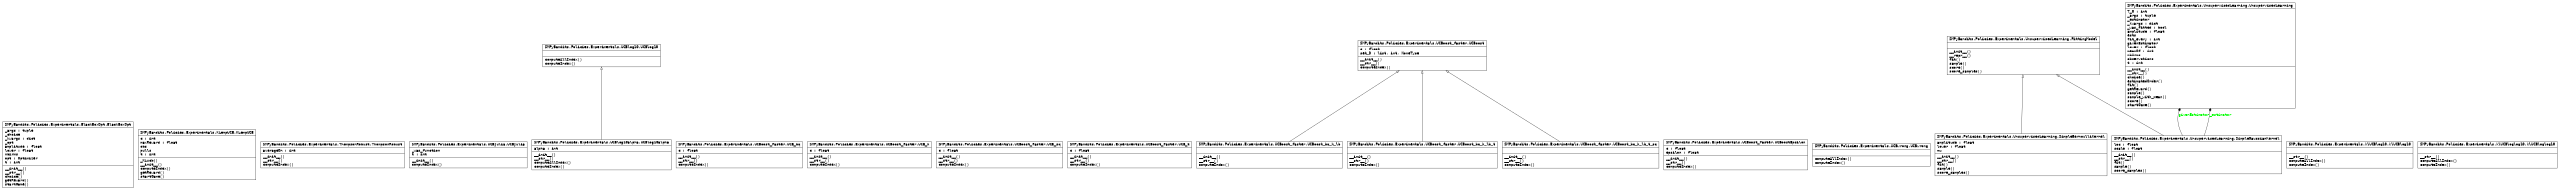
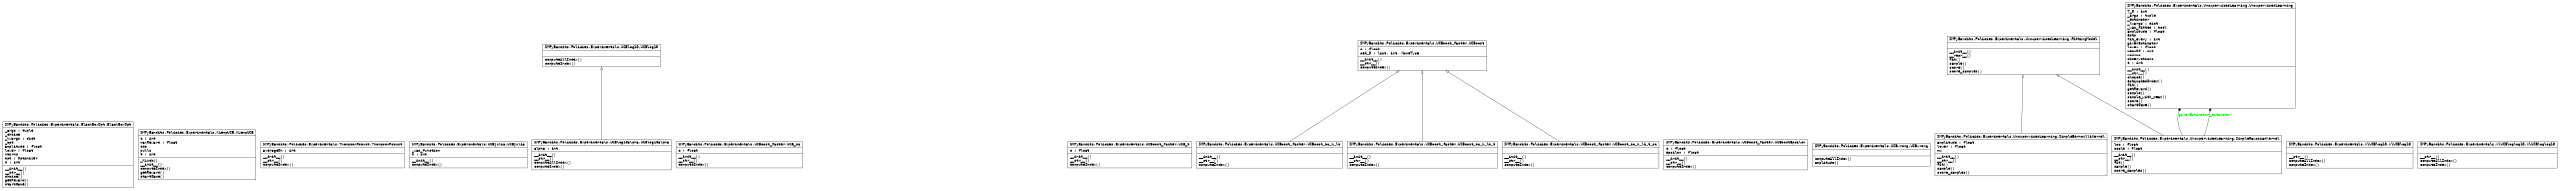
node "SMPyBandits.Policies.Experimentals.UCBoost_faster.UCB_h": removed
node "SMPyBandits.Policies.Experimentals.UCBoost_faster.UCB_sq": removed
node "SMPyBandits.Policies.Experimentals.UCBwrong.UCBwrong": text "computeIndex()" -> "amplitude()"
